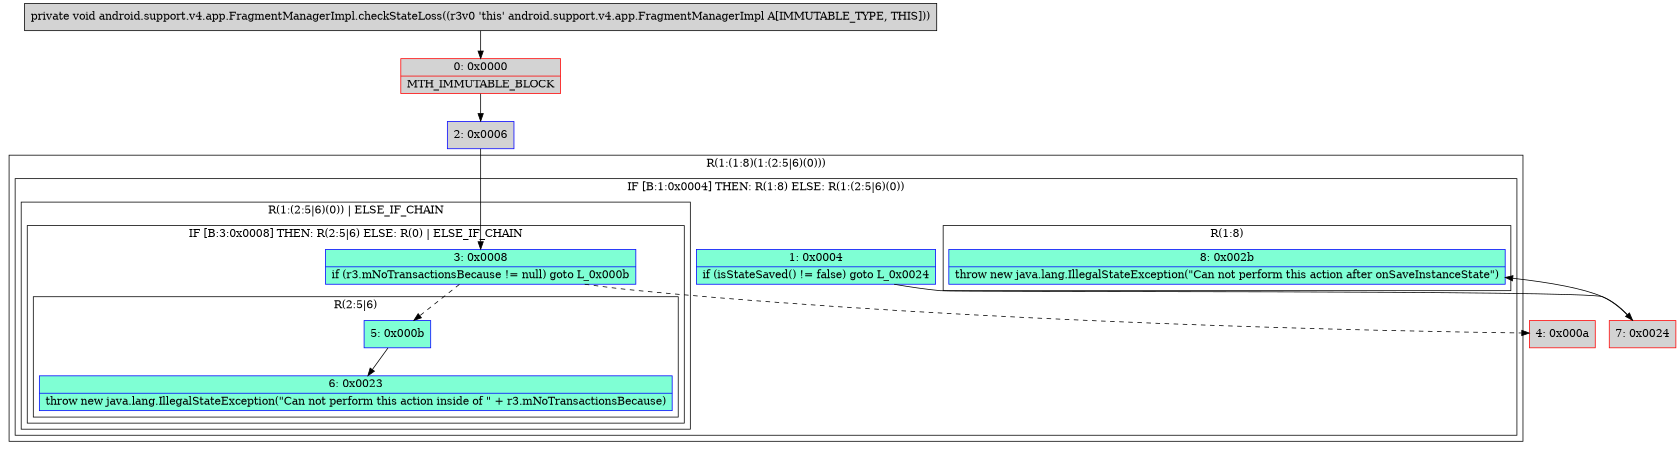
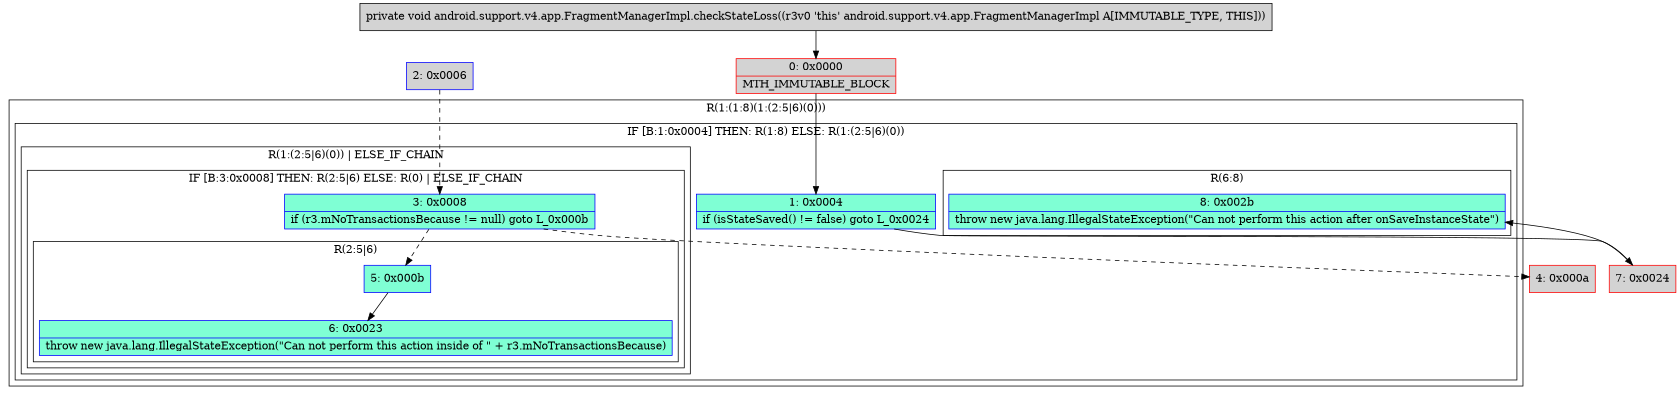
edge "0: 0x0000" -> "2: 0x0006": now "0: 0x0000" -> "1: 0x0004"
edge "2: 0x0006" -> "3: 0x0008": style solid -> dashed
cluster "R(1:8)": label "R(1:8)" -> "R(6:8)"
